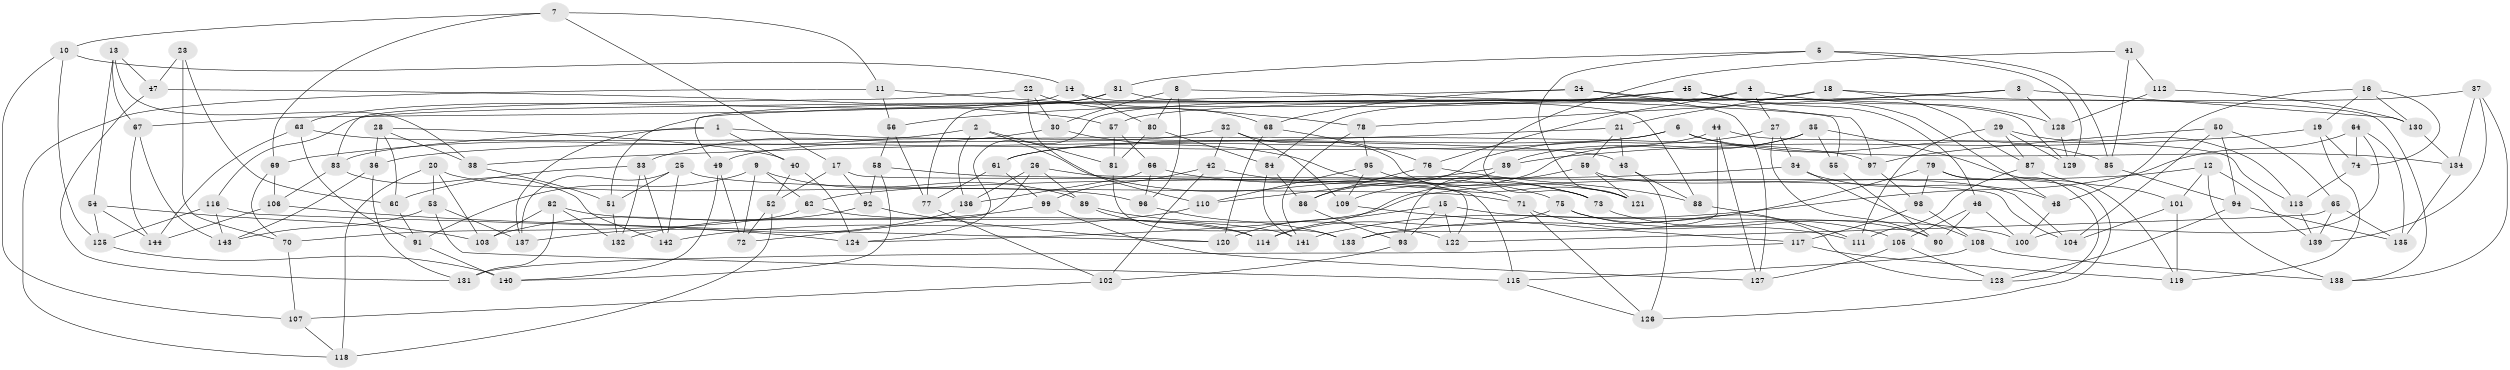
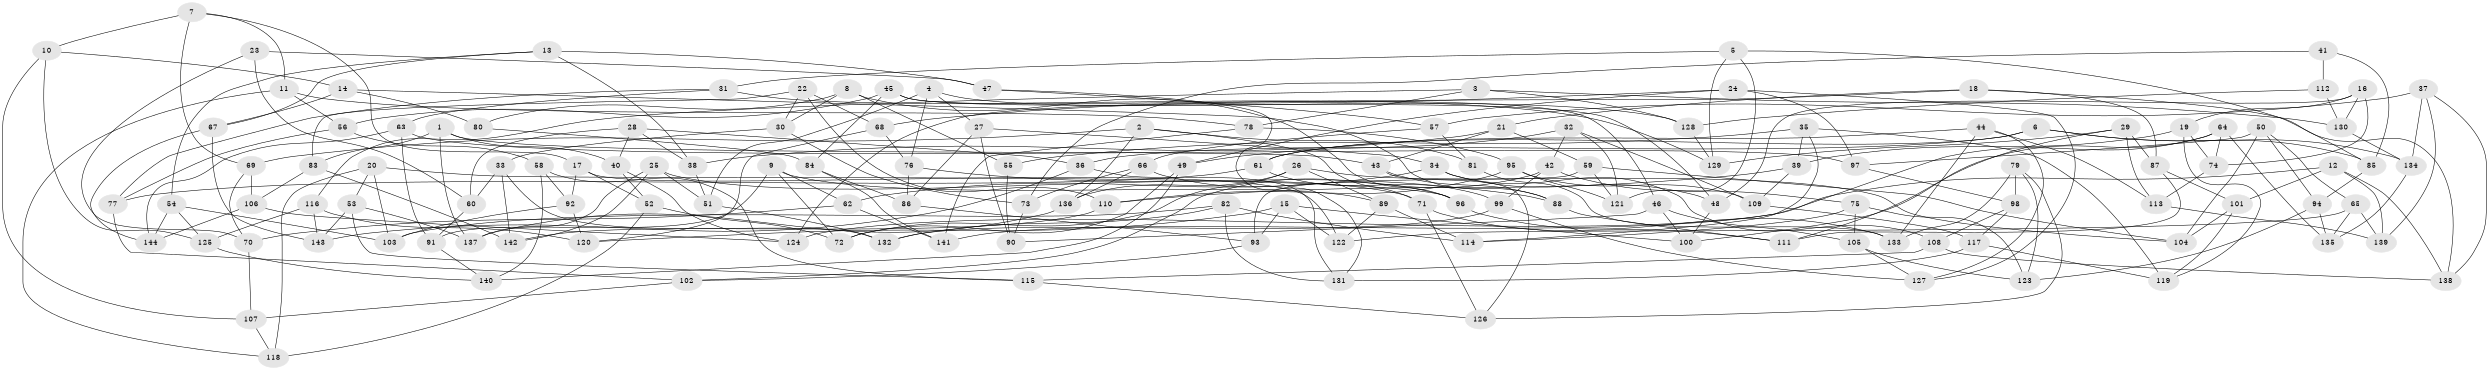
edge "80" -- "81": removed
